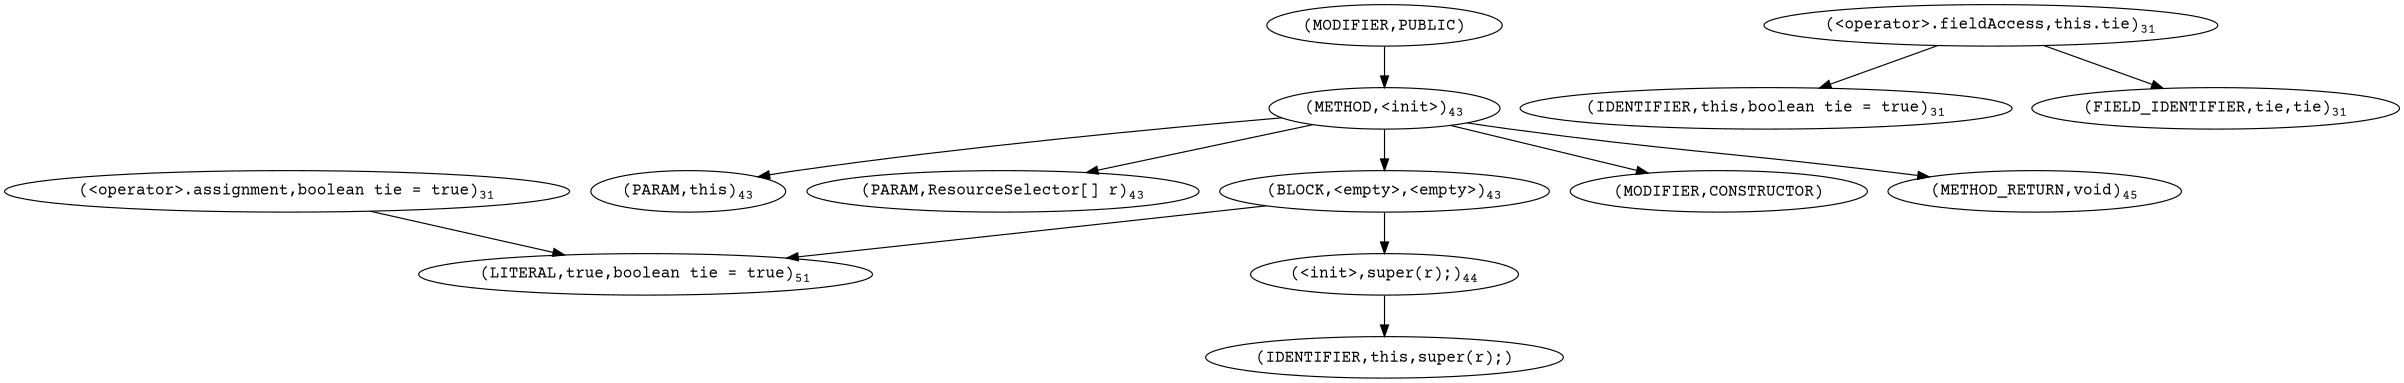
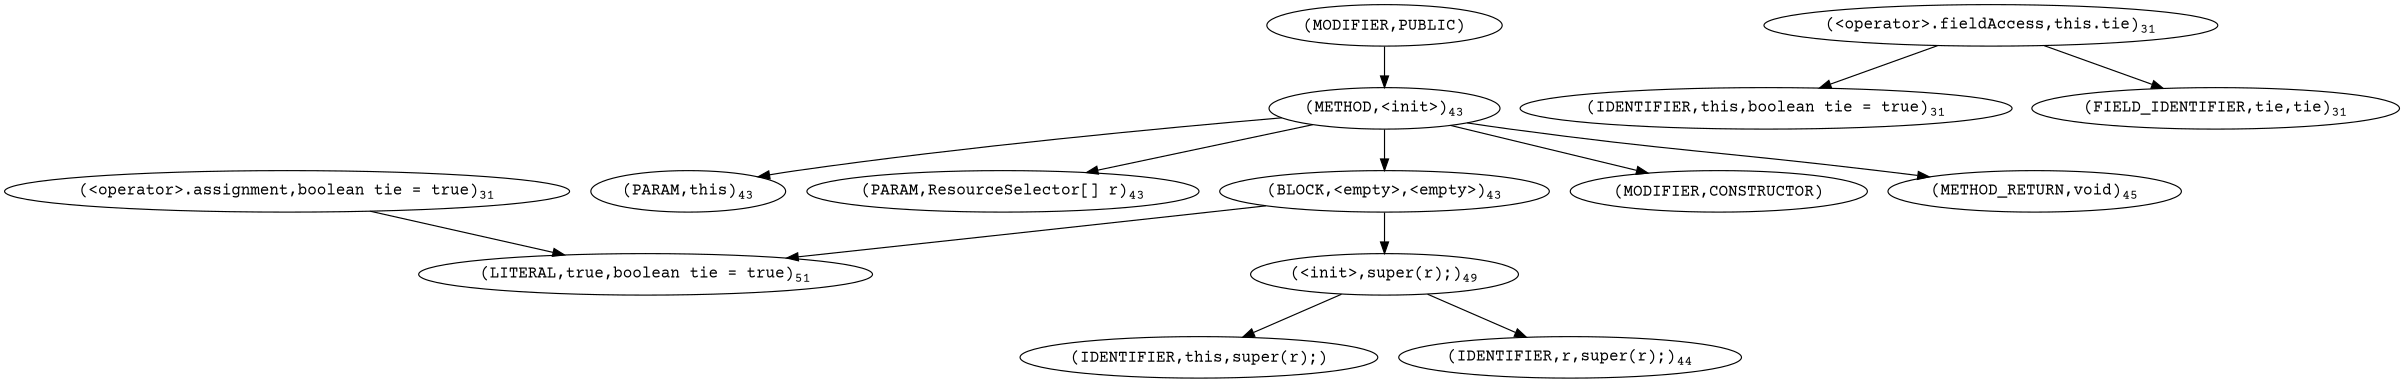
node "(<init>,super(r);)": text "44" -> "49"
node "(IDENTIFIER,r,super(r);)": added
